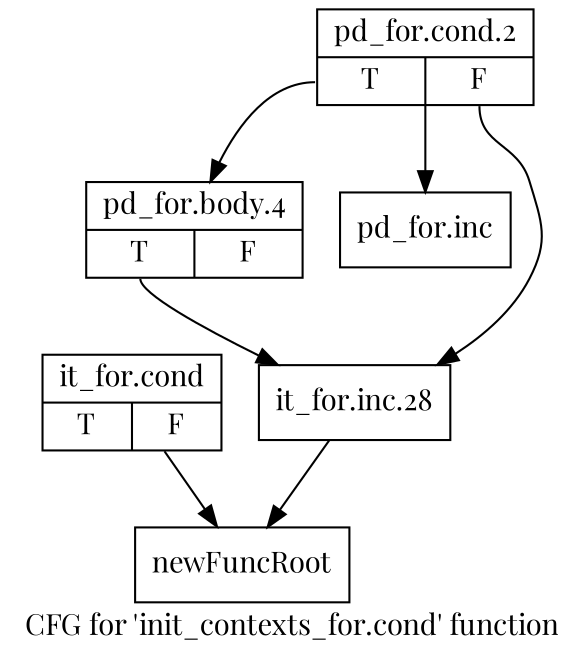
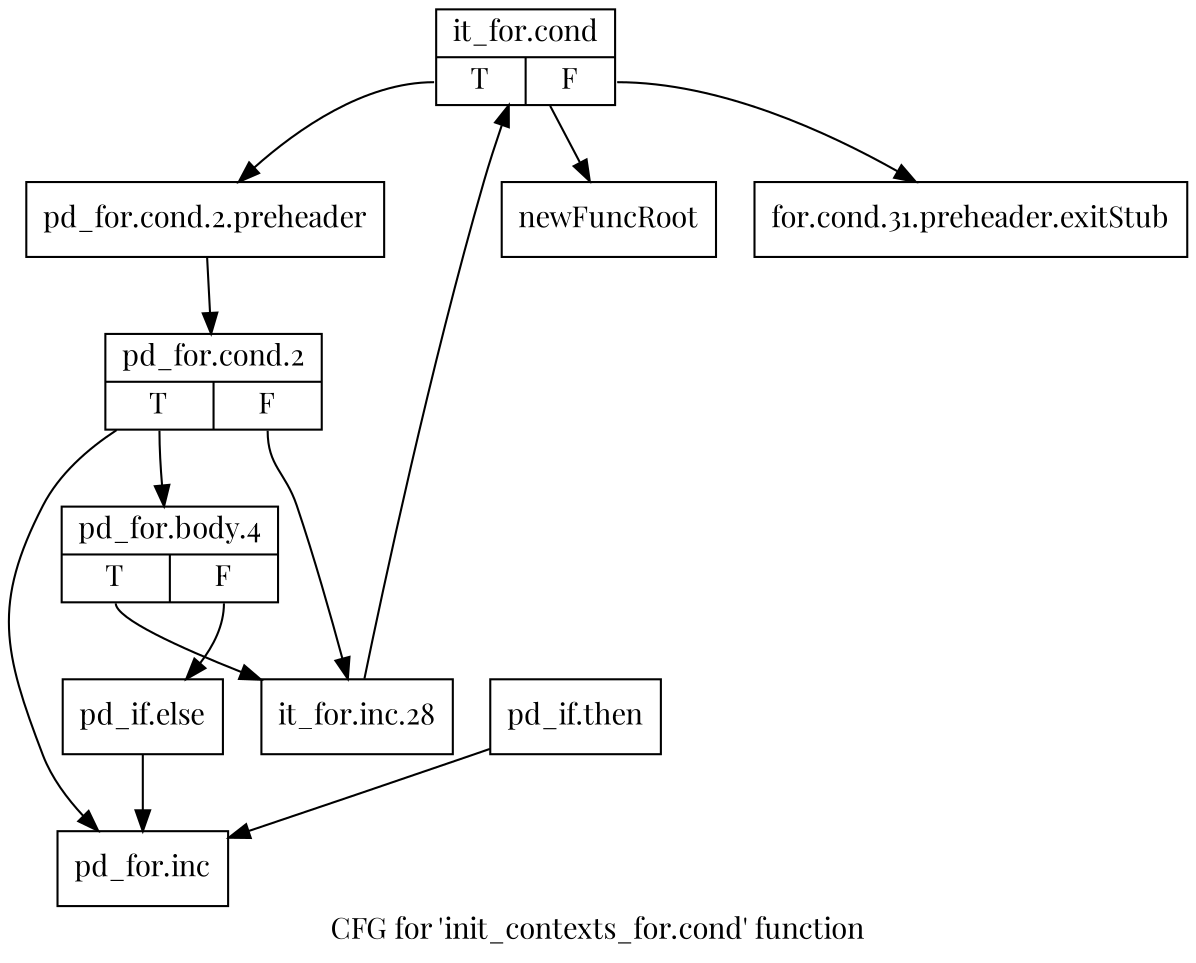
node "pd_for.cond.2.preheader": added
node "for.cond.31.preheader.exitStub": added
edge "it_for.inc.28" -> "newFuncRoot": now "it_for.inc.28" -> "it_for.cond"
node "pd_if.else": added
node "pd_if.then": added
